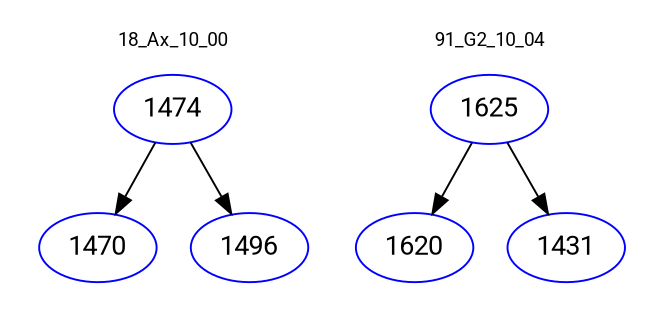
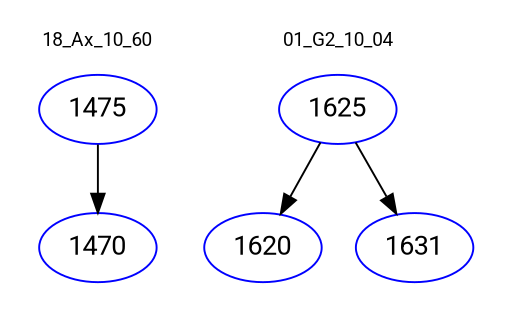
cluster "18_Ax_10_00": label "18_Ax_10_00" -> "18_Ax_10_60"
cluster "91_G2_10_04": label "91_G2_10_04" -> "01_G2_10_04"
node "1474": label "1474" -> "1475"
node "1496": removed
node "1431": label "1431" -> "1631"
